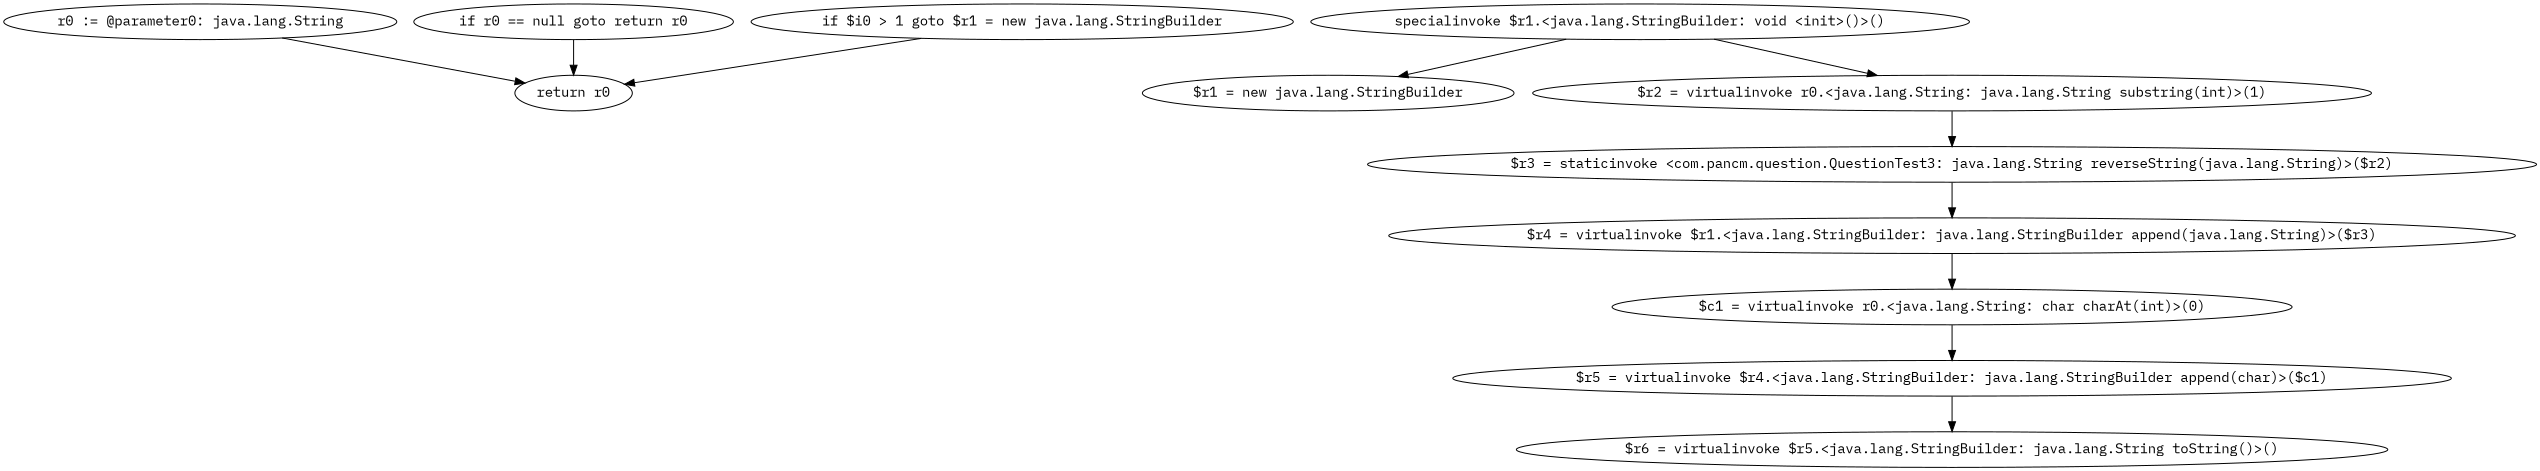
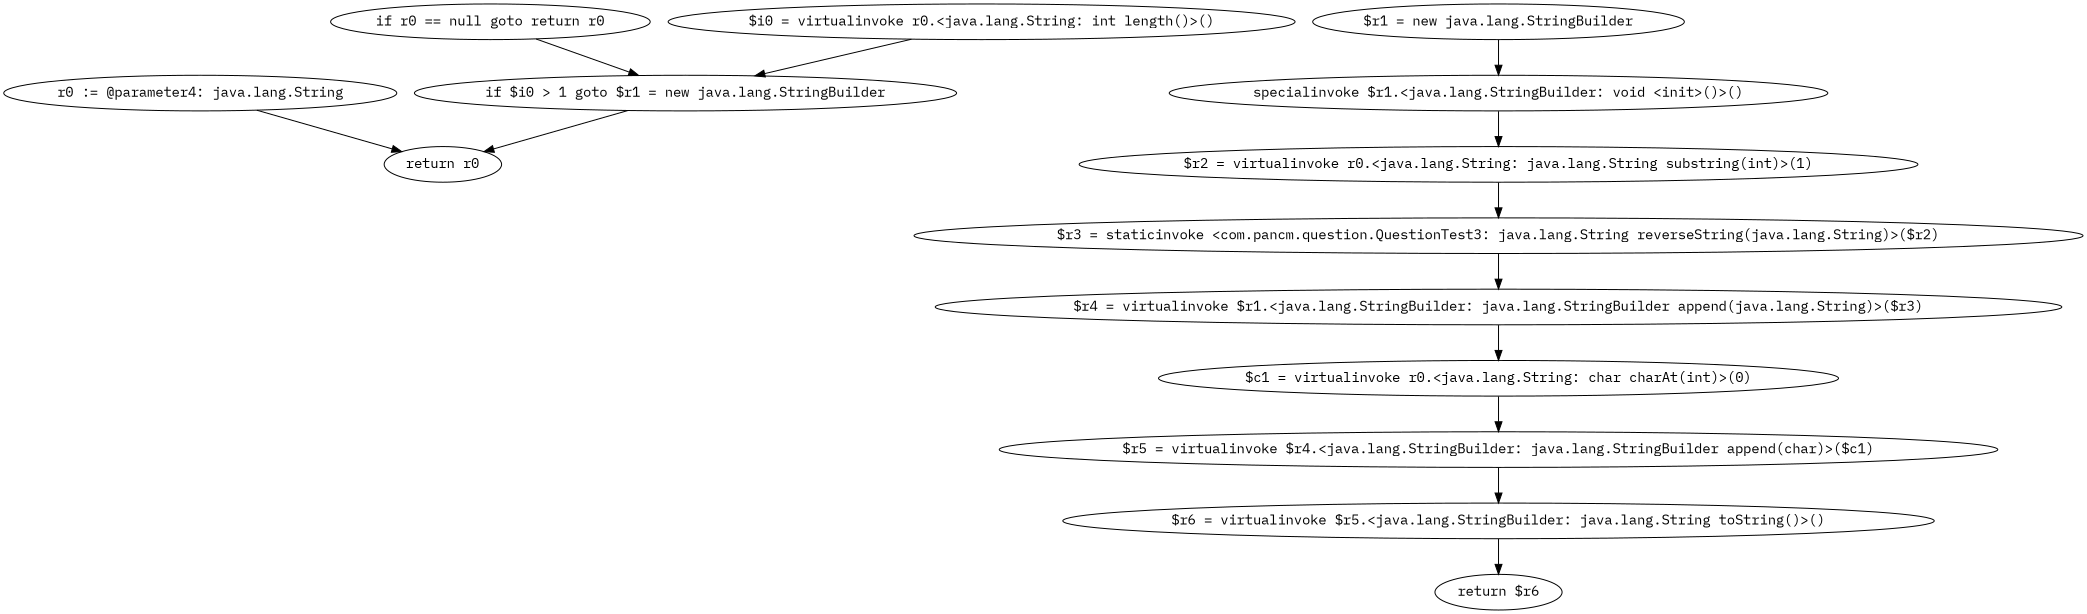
node "r0 := @parameter0: java.lang.String": label "r0 := @parameter0: java.lang.String" -> "r0 := @parameter4: java.lang.String"
node "$i0 = virtualinvoke r0.<java.lang.String: int length()>()": added
edge "if r0 == null goto return r0" -> "return r0": now "if r0 == null goto return r0" -> "if $i0 > 1 goto $r1 = new java.lang.StringBuilder"
edge "specialinvoke $r1.<java.lang.StringBuilder: void <init>()>()" -> "$r1 = new java.lang.StringBuilder": reversed
node "return $r6": added
